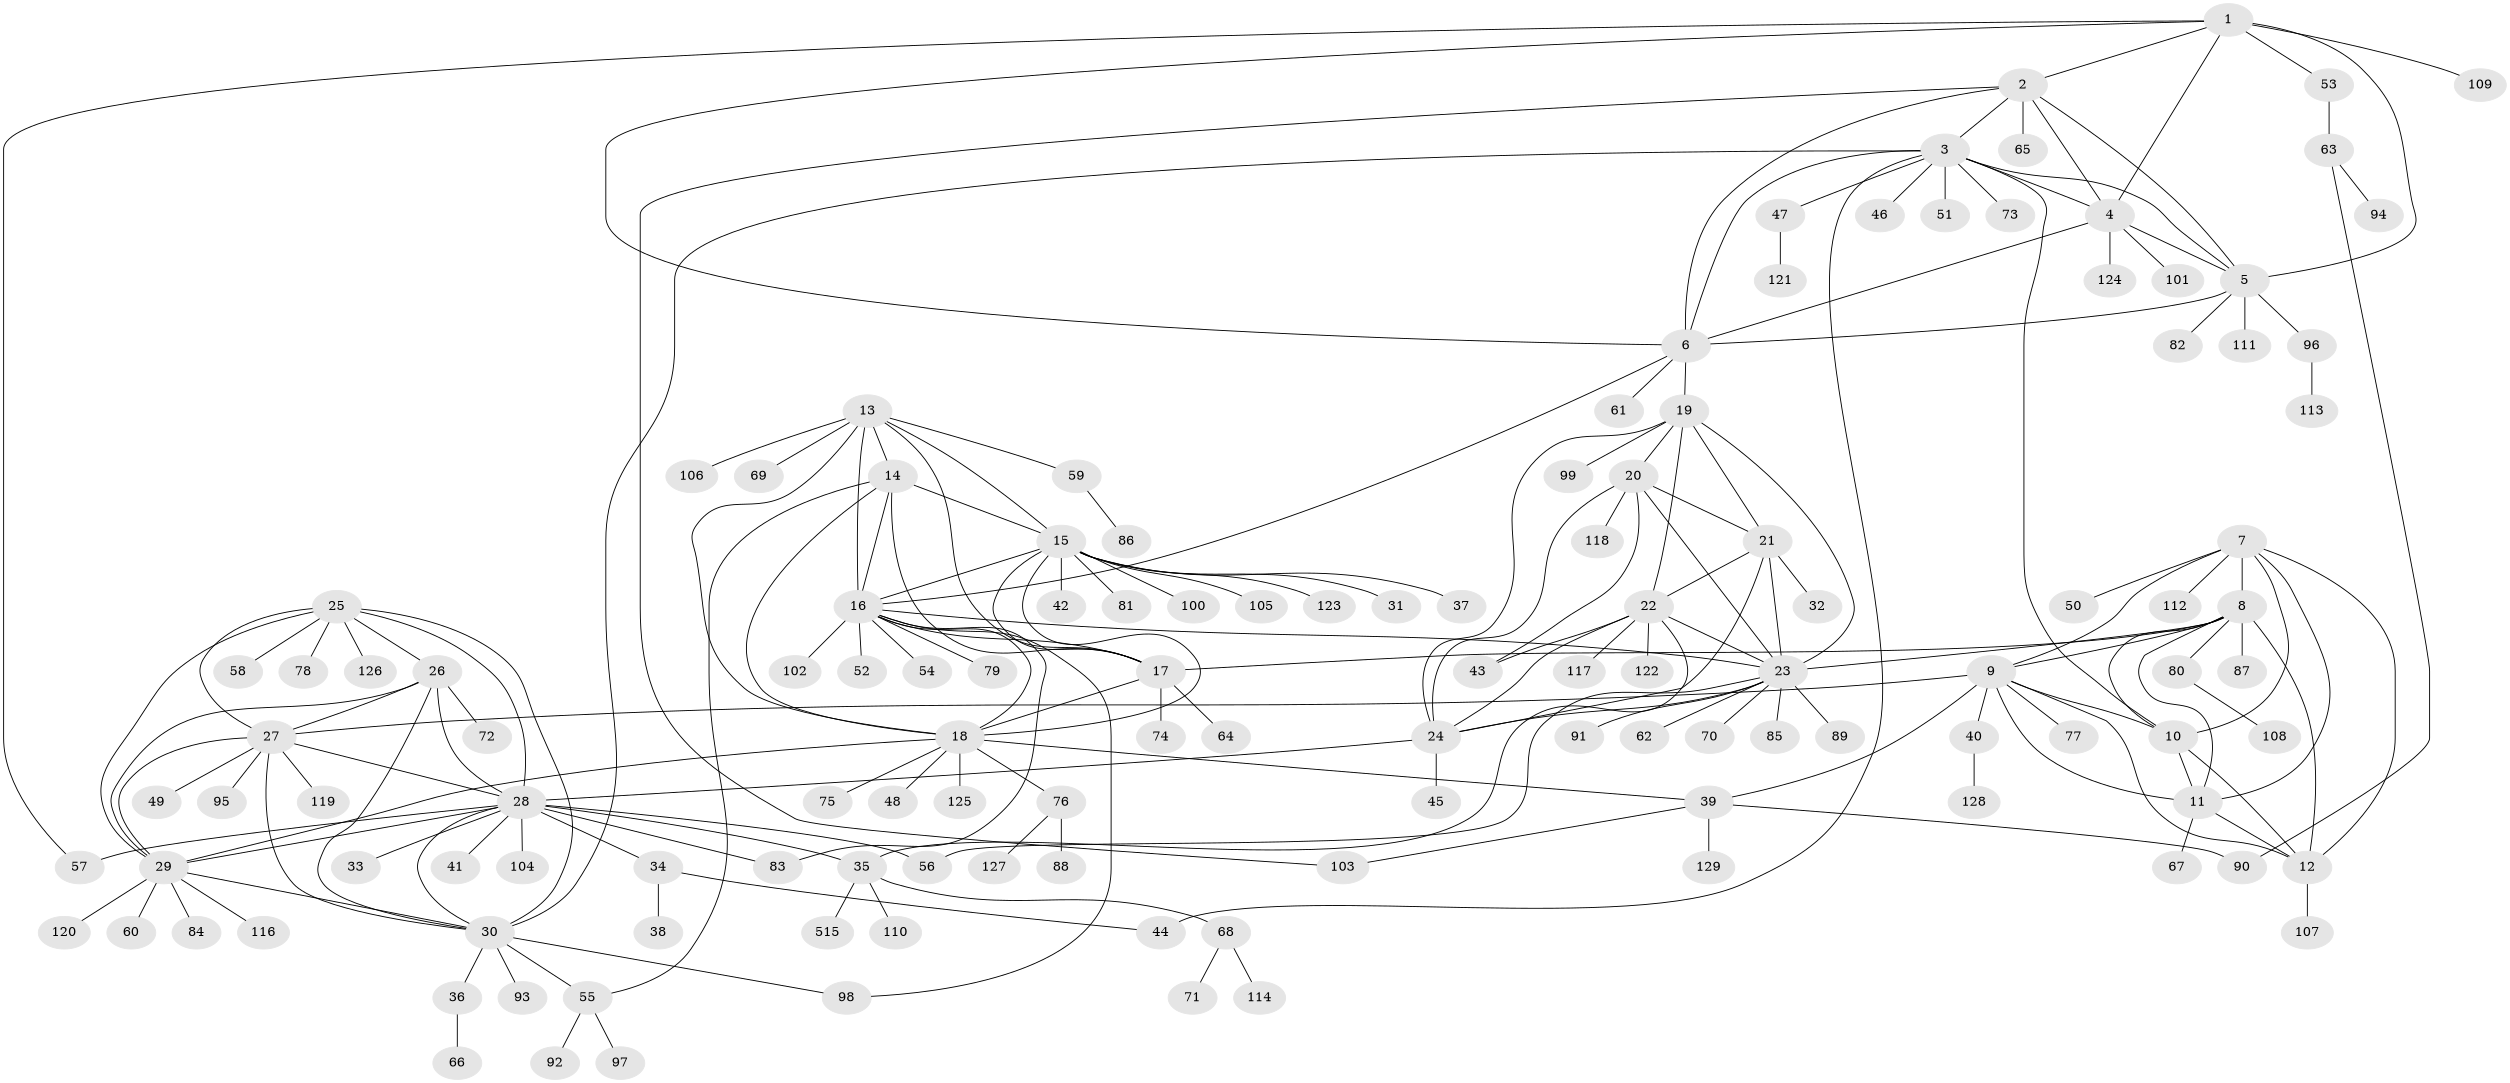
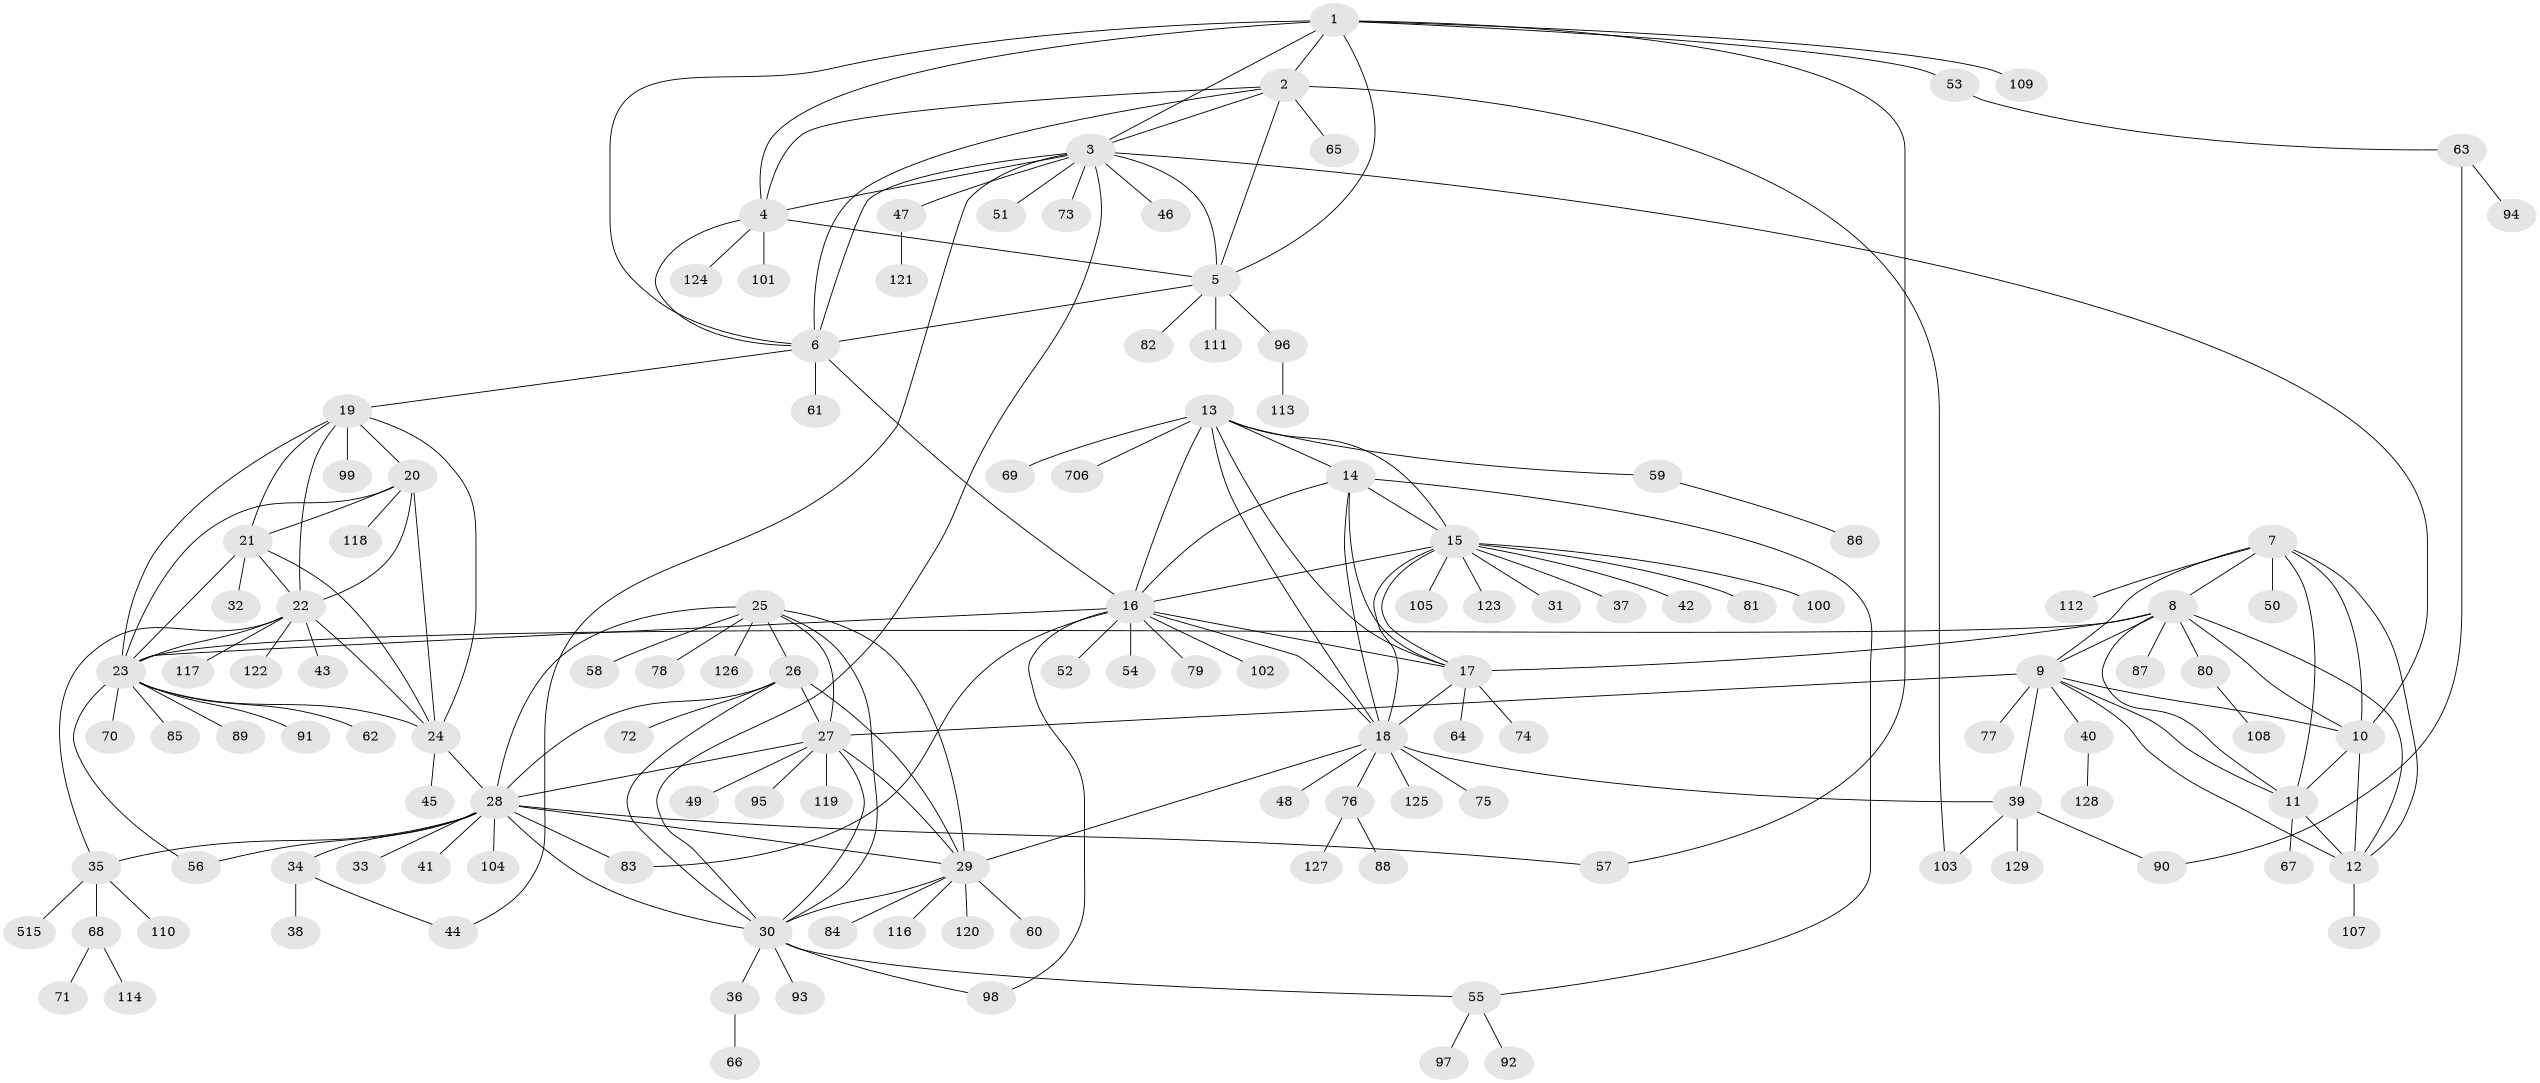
edge "1" -- "3": added
node "106": label "106" -> "706"
edge "20" -- "43": now "20" -- "22"
